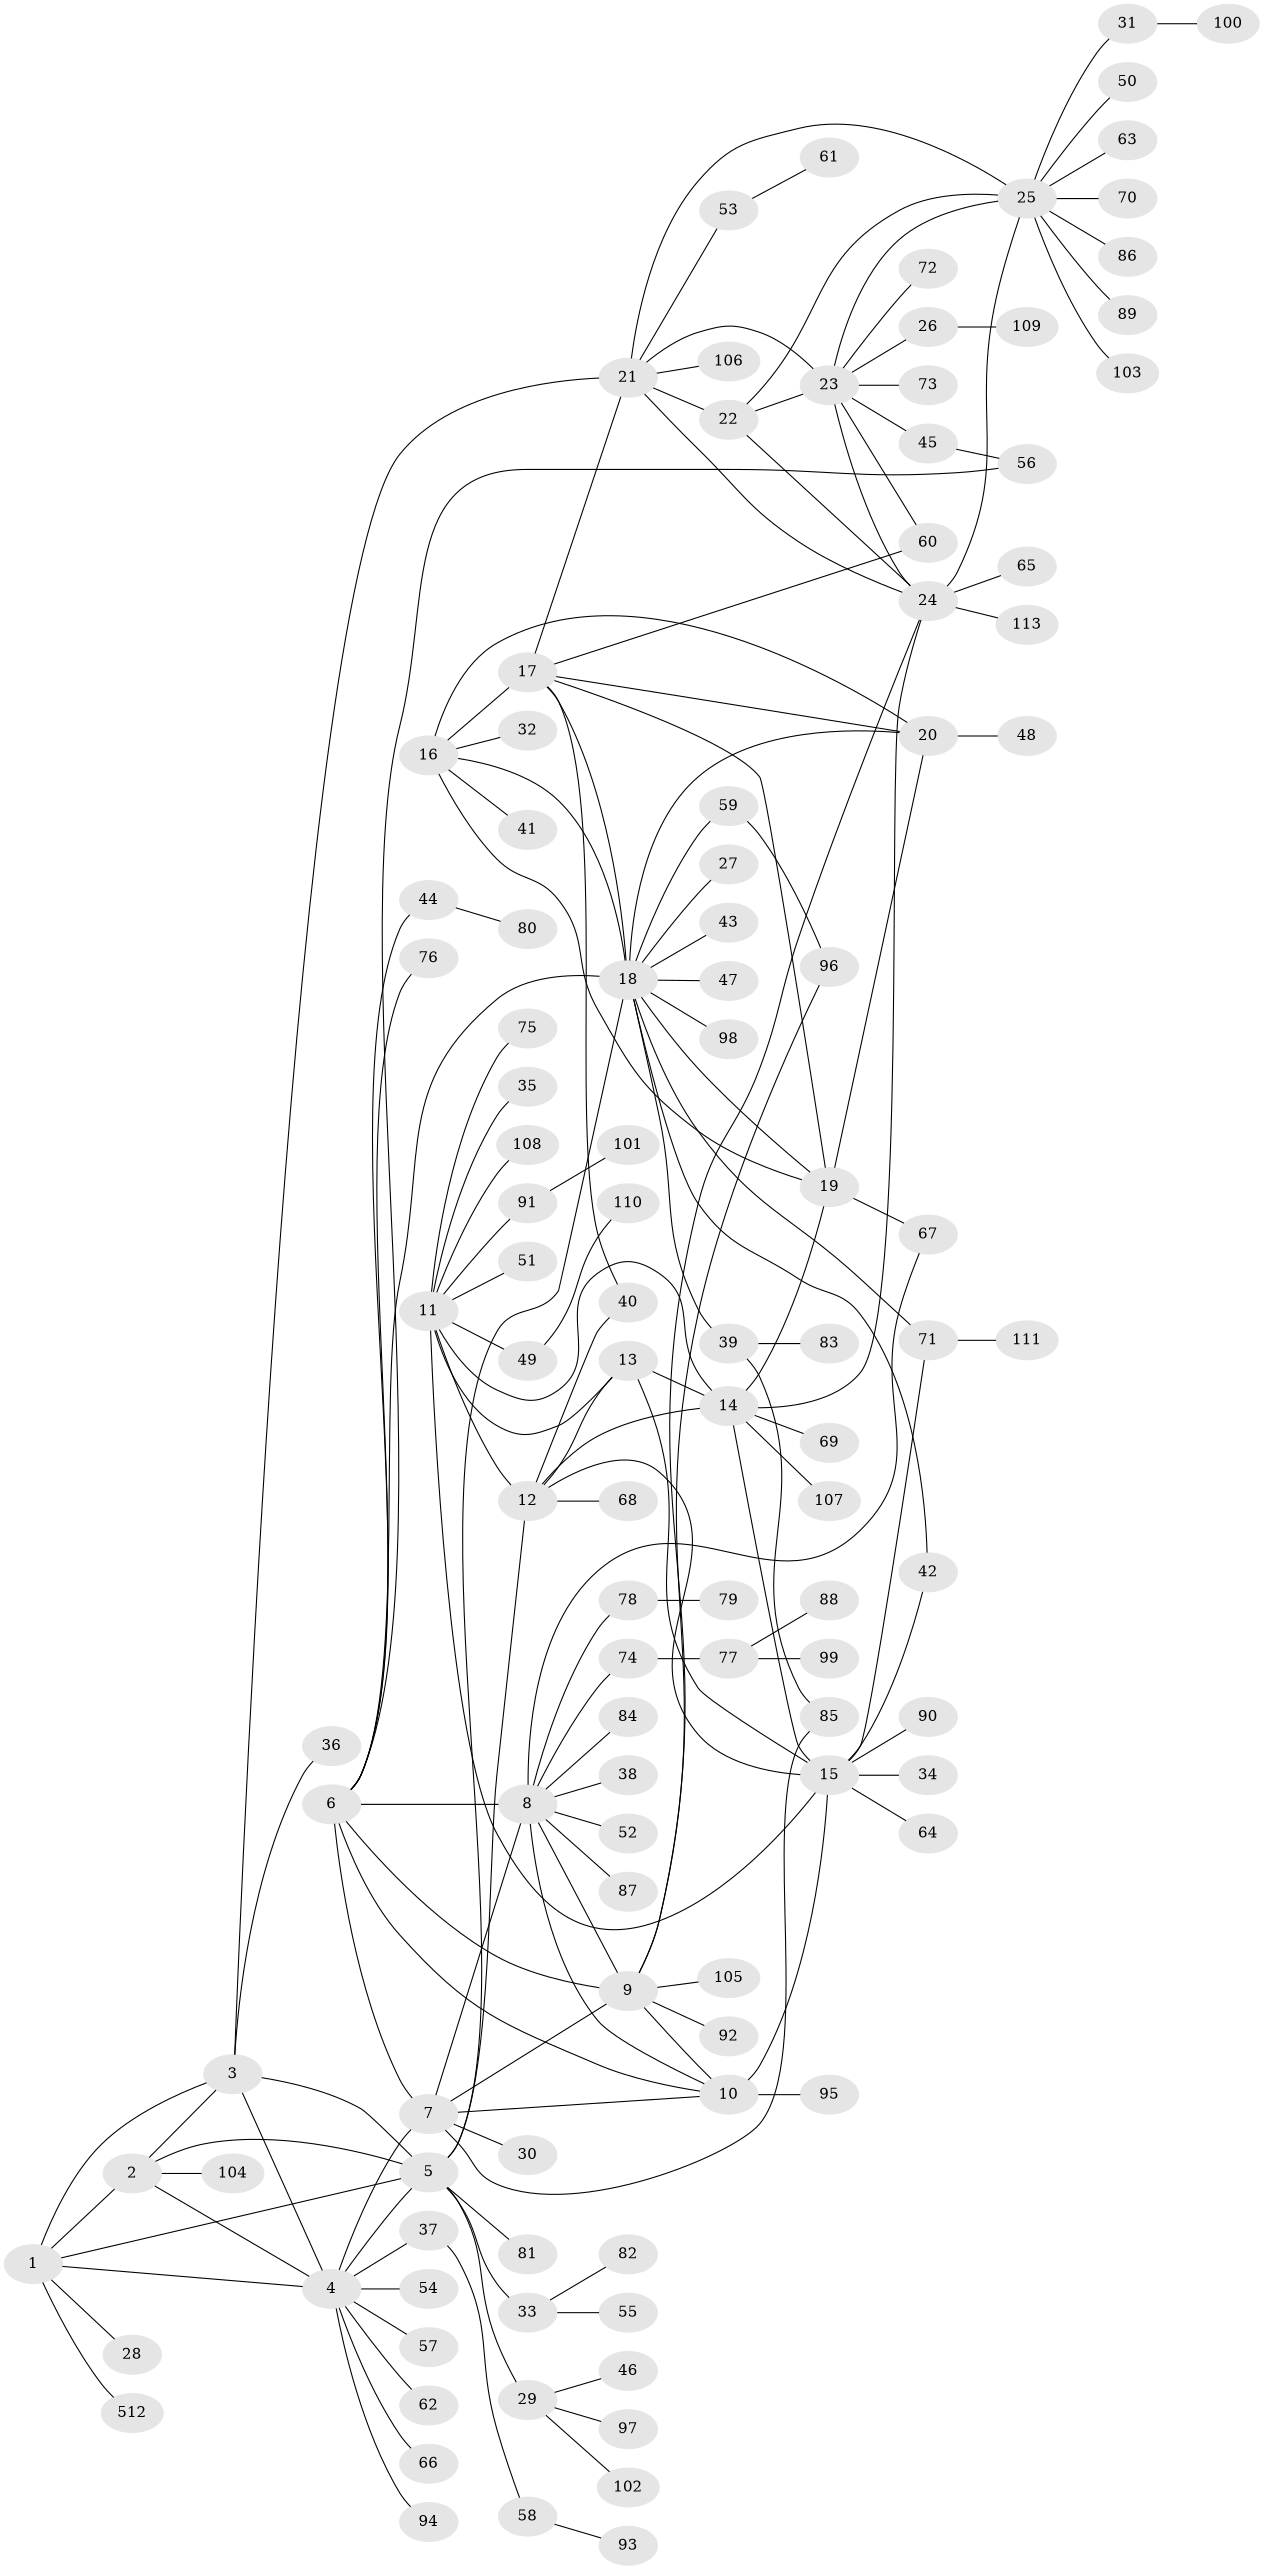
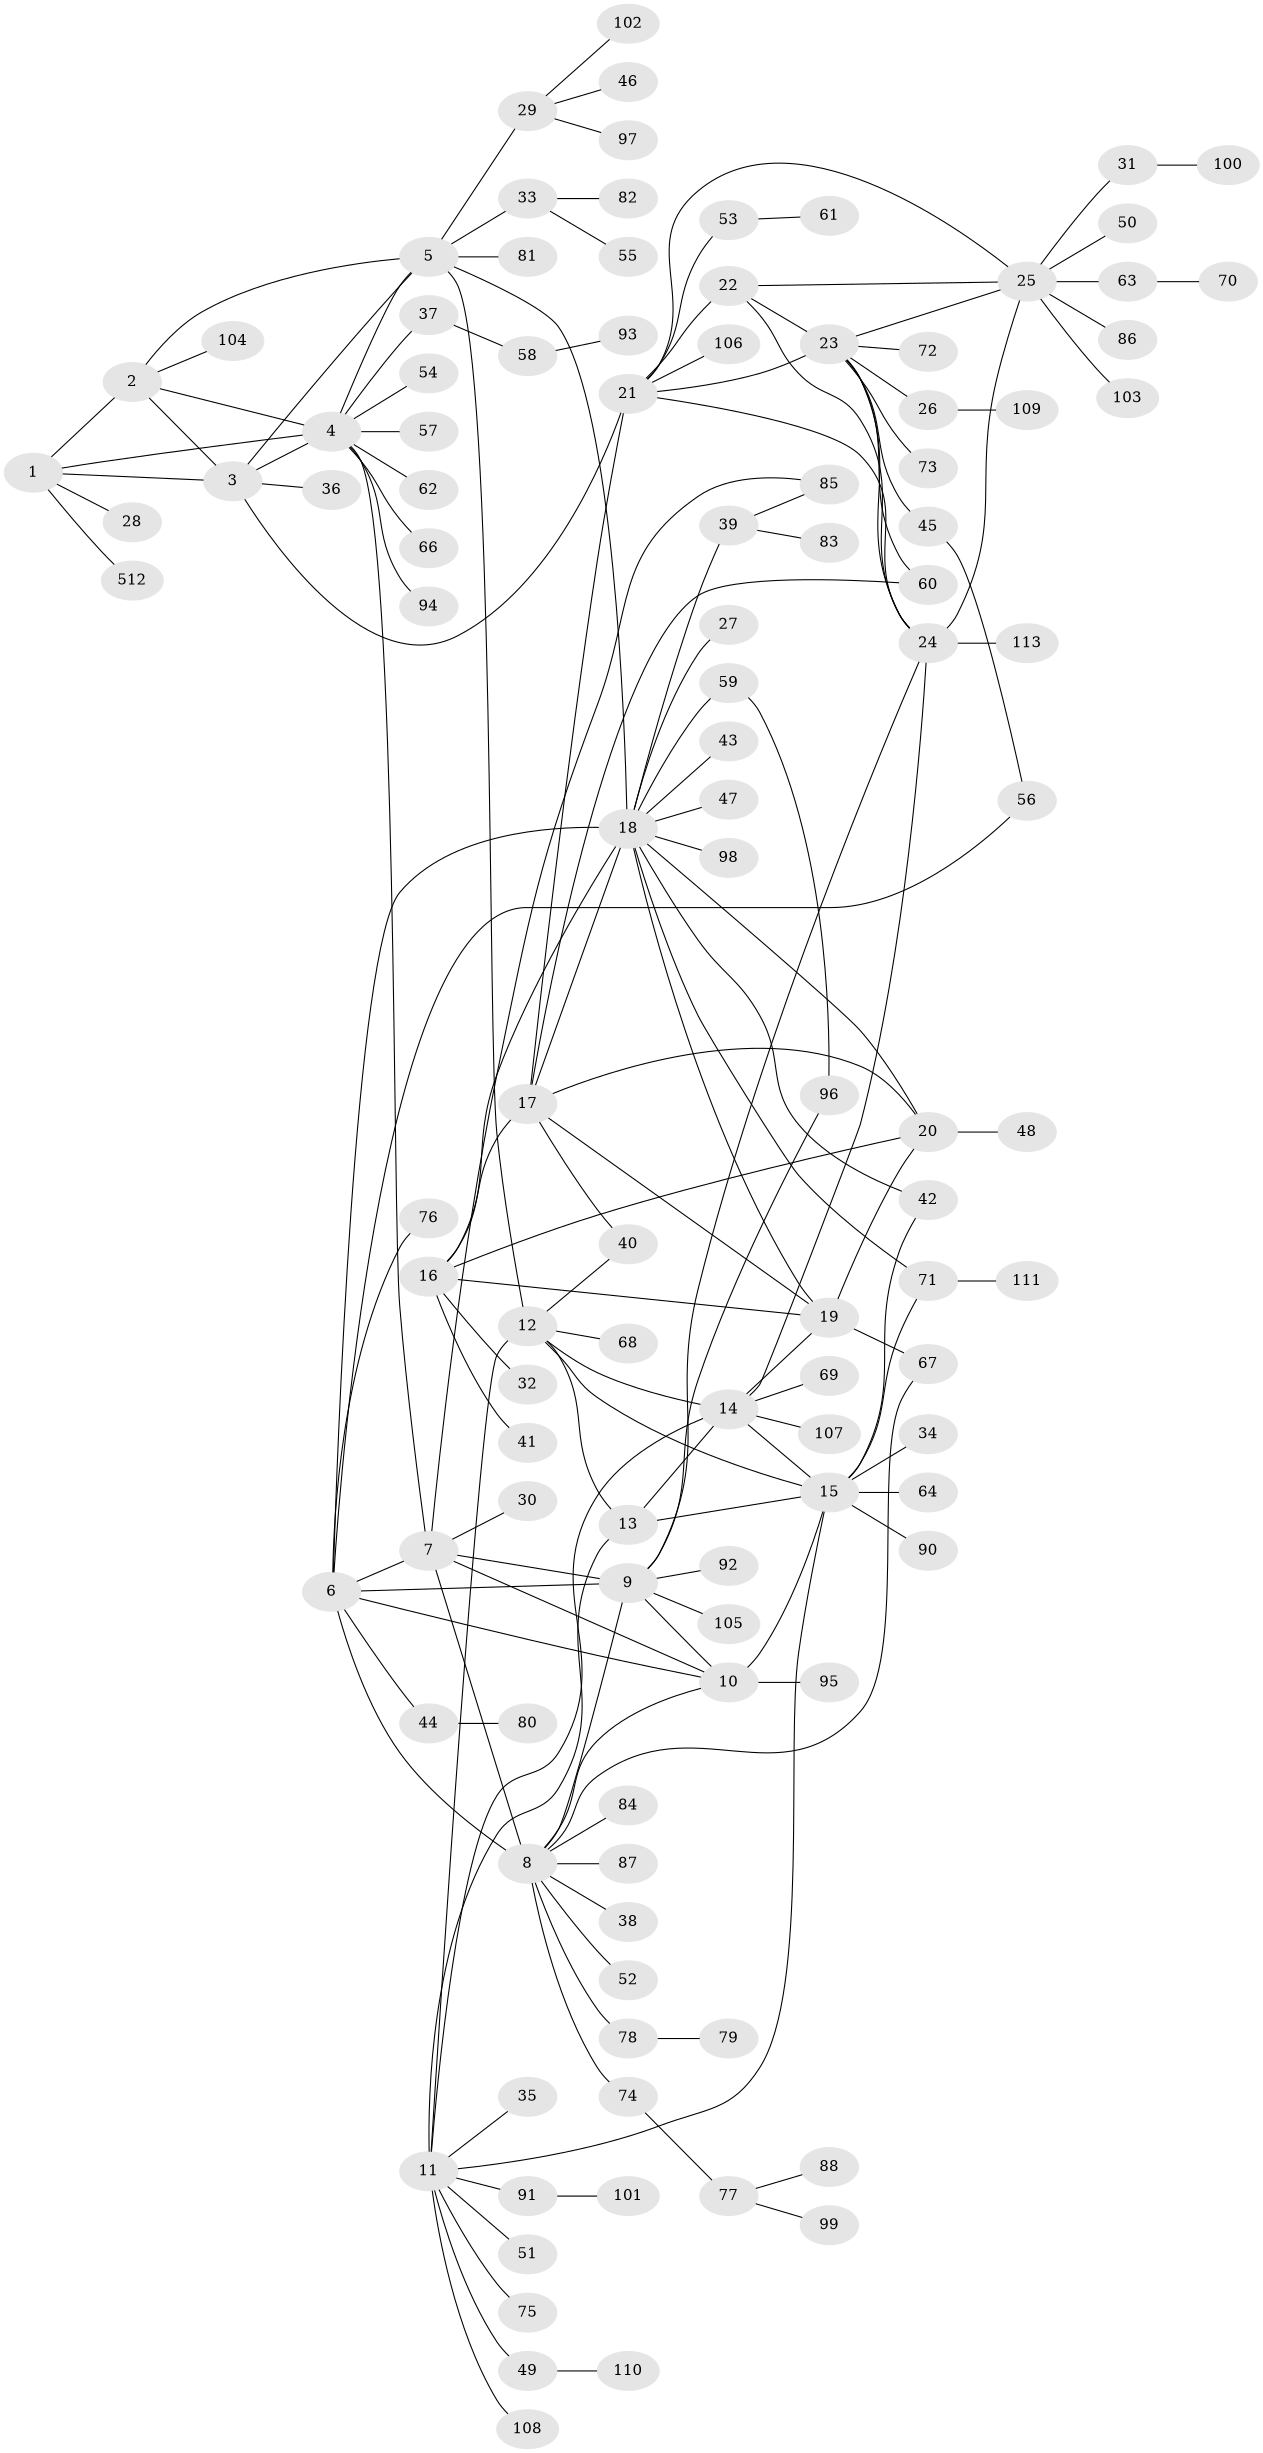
edge "25" -- "70": now "63" -- "70"
node "89": removed
node "65": removed
edge "5" -- "1": removed
